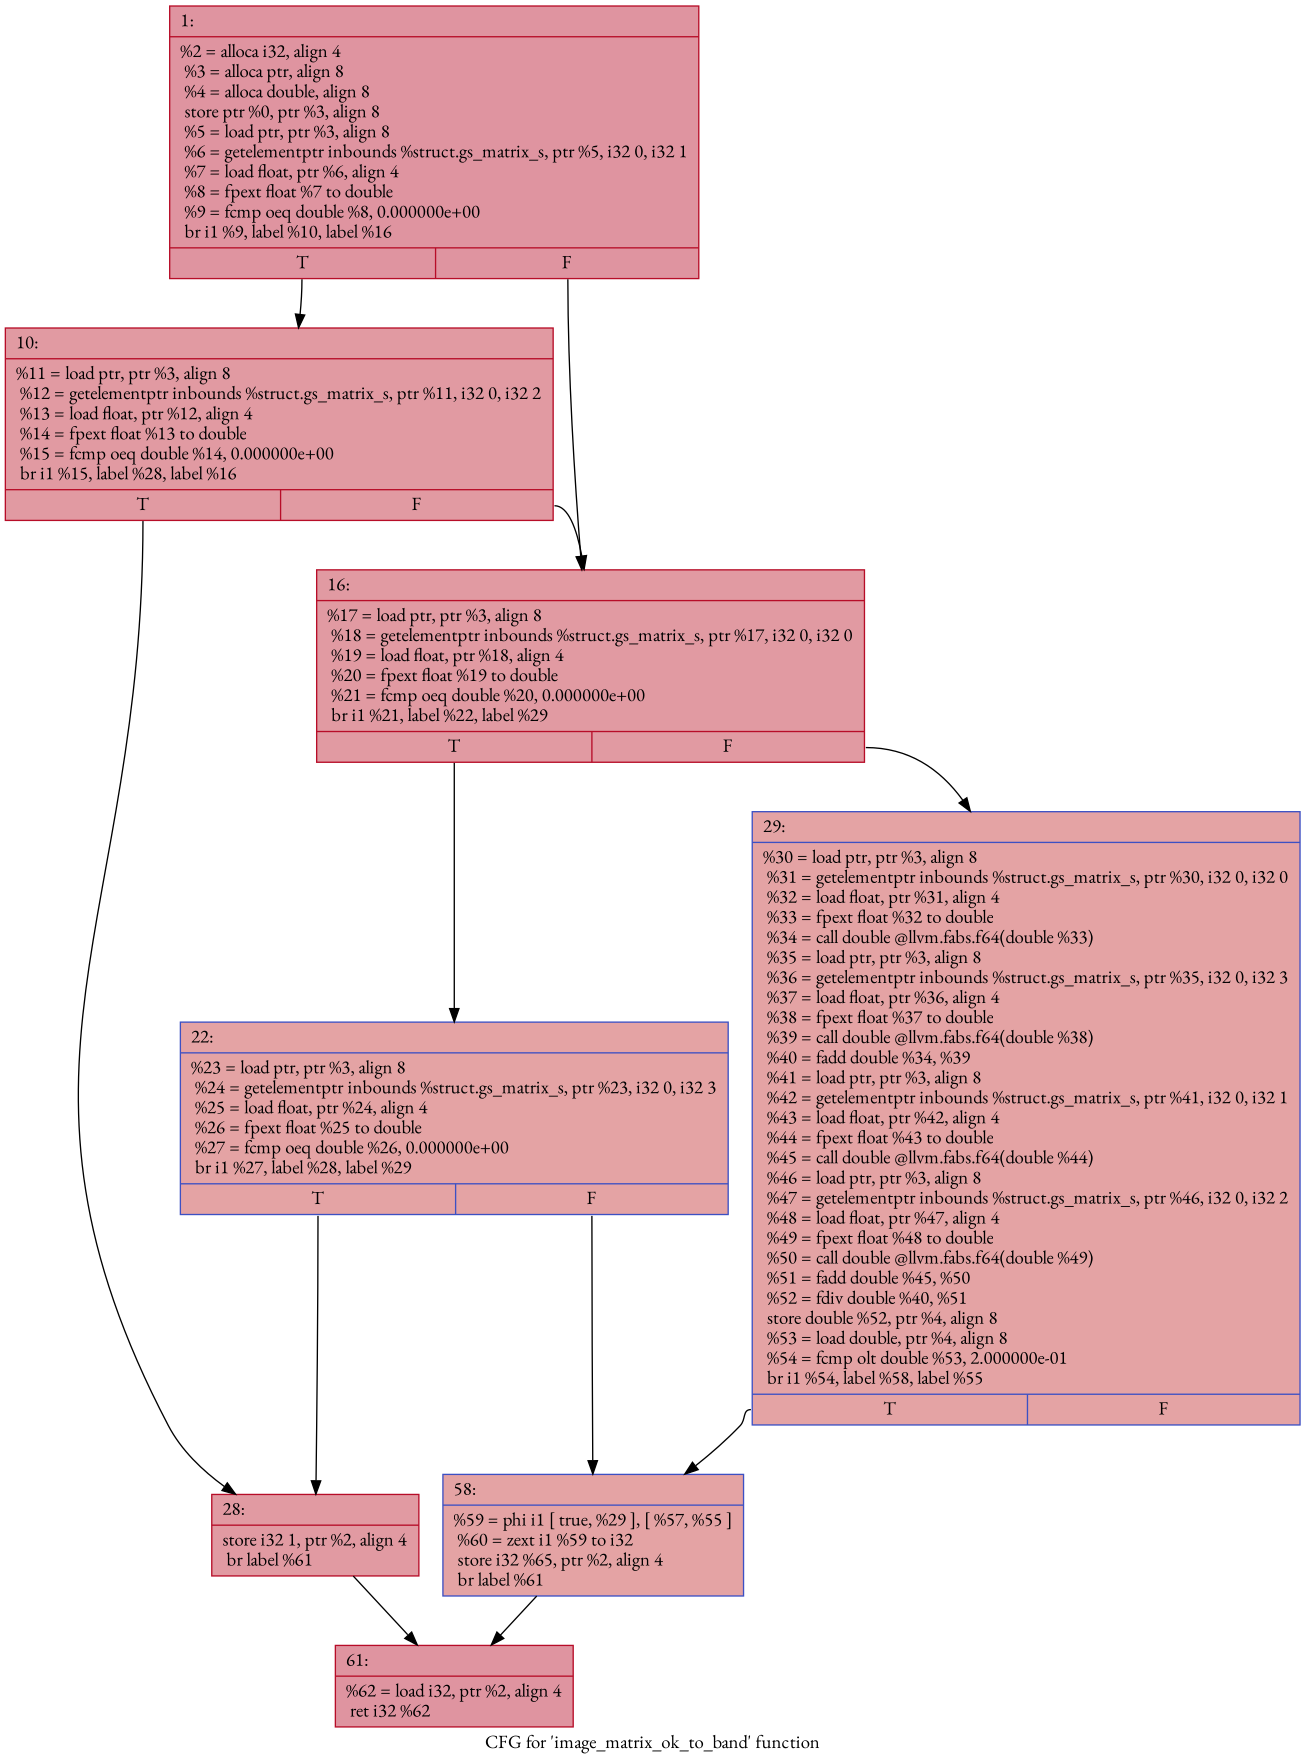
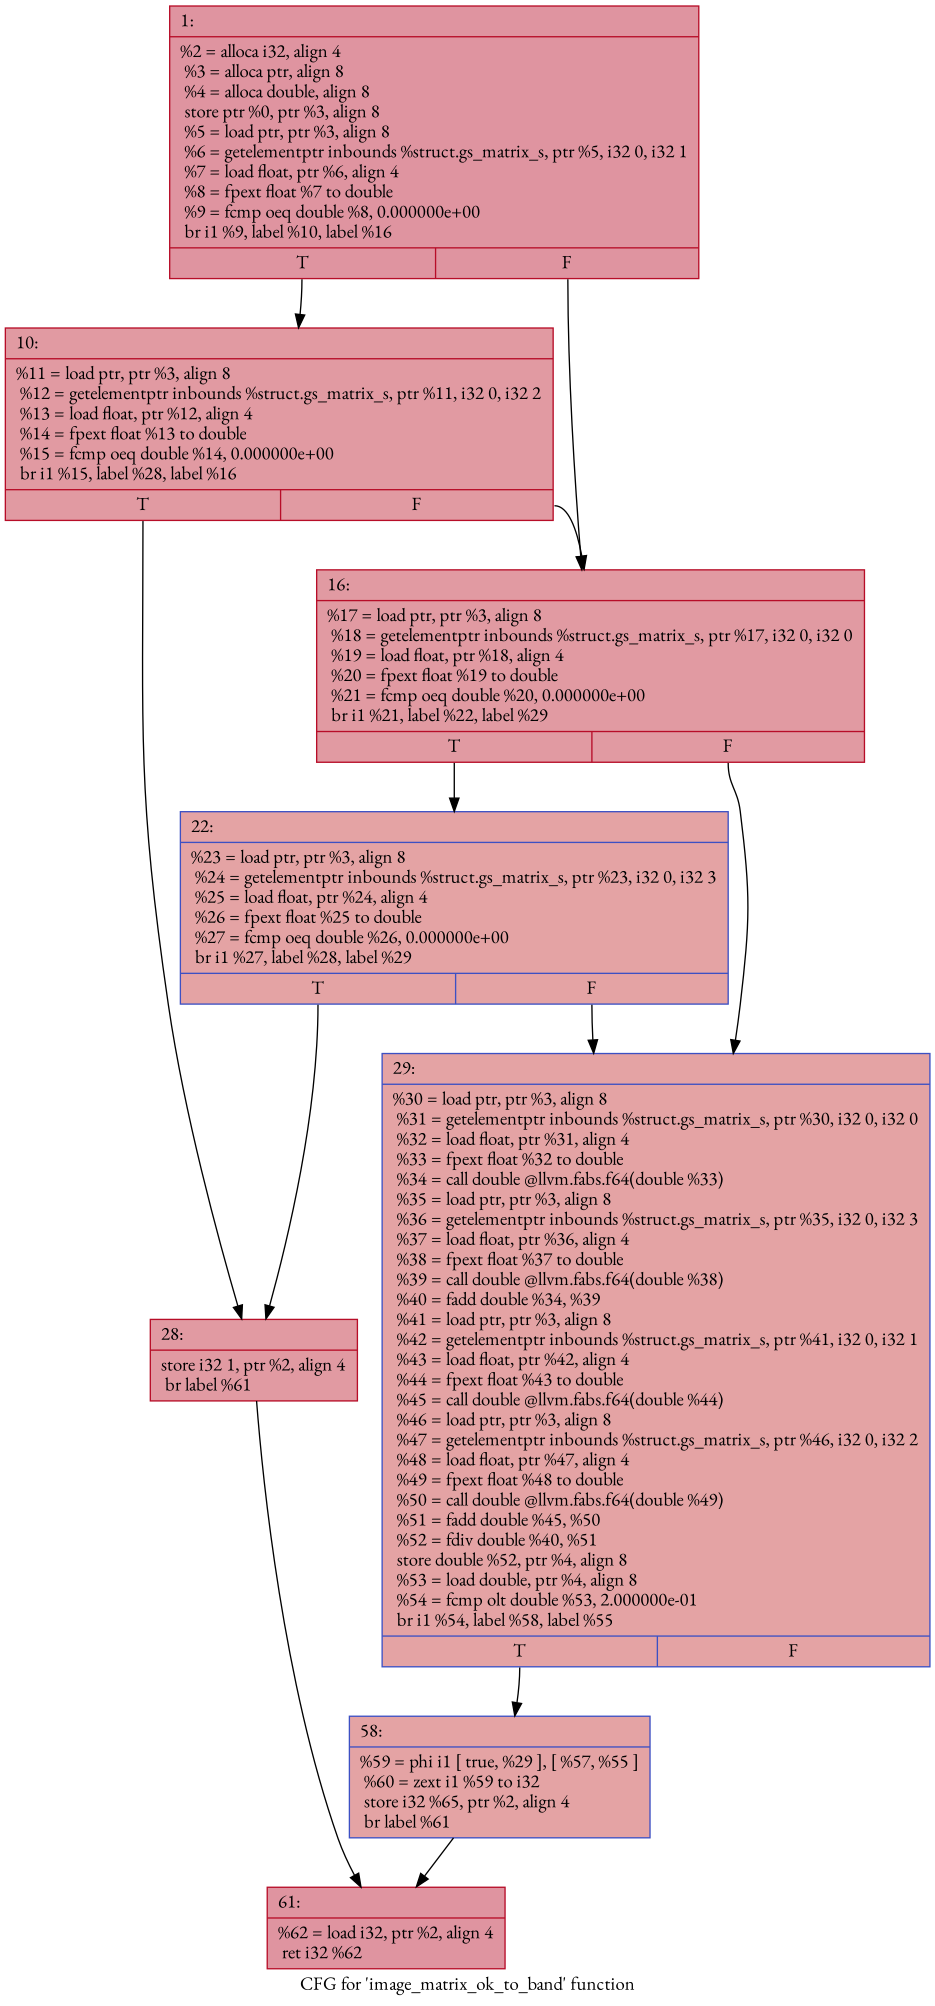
edge "22:" -> "58:": now "22:" -> "29:"
